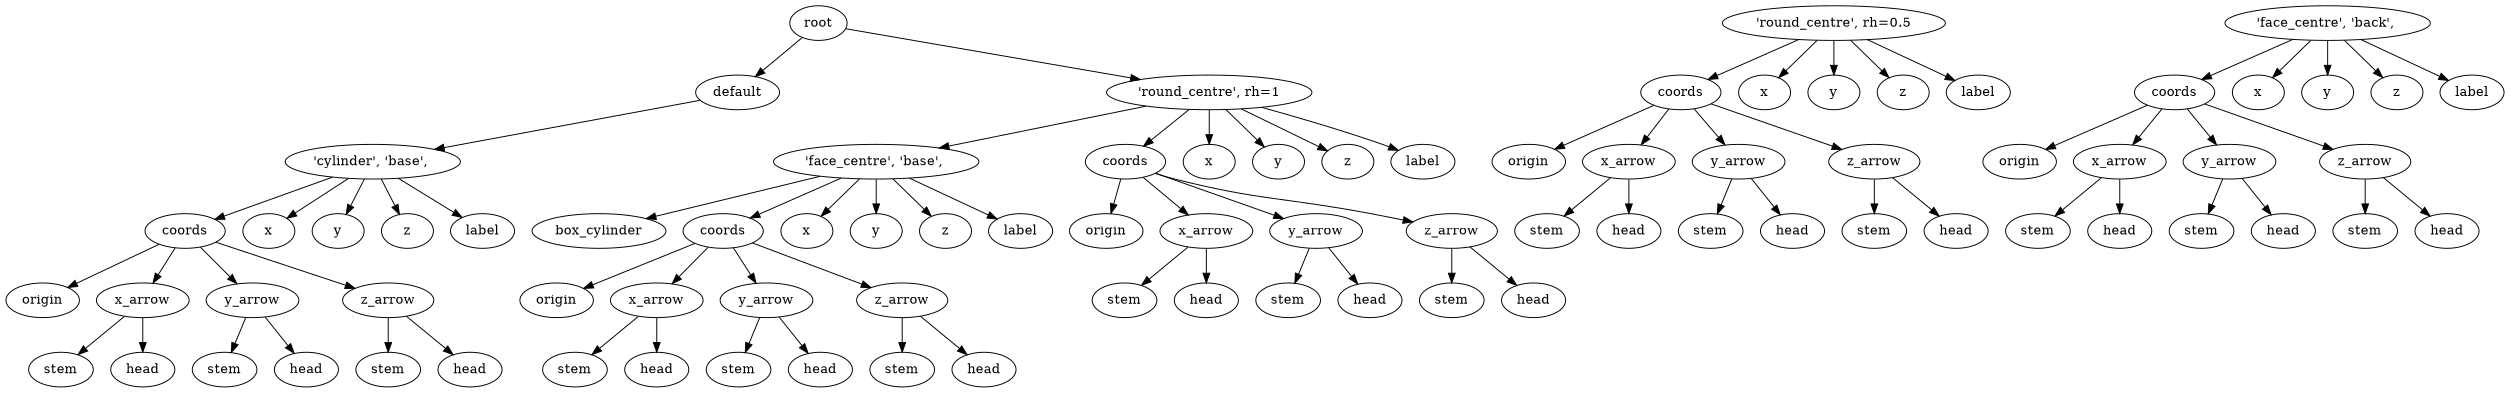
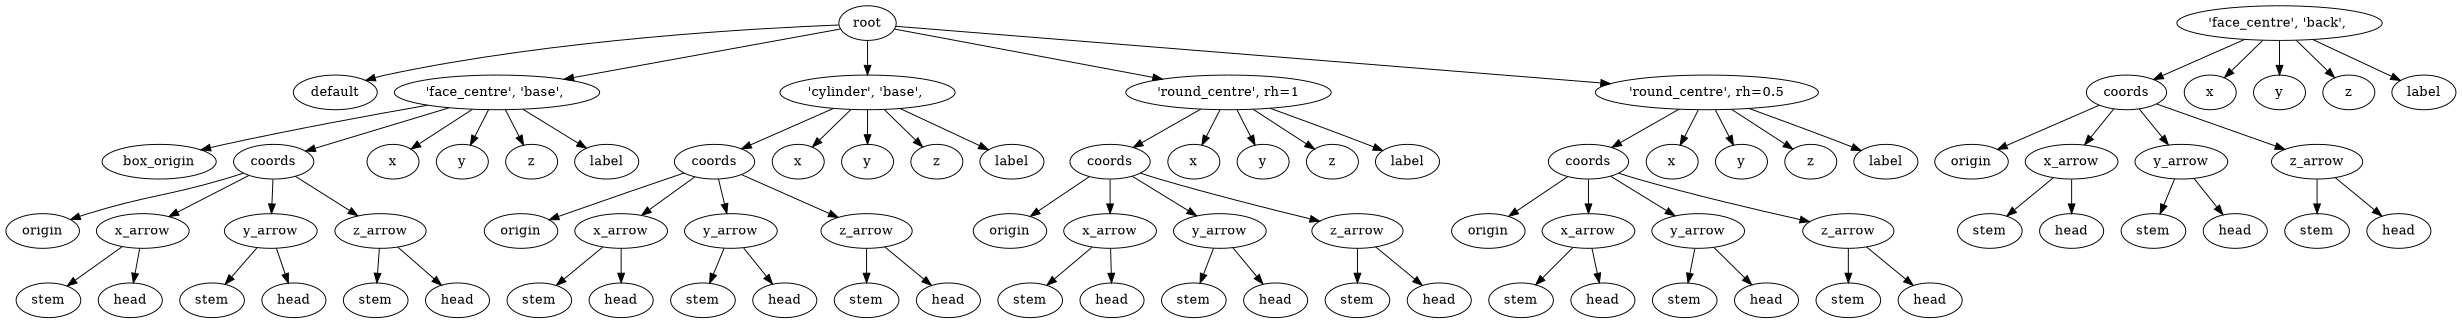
edge "root" -> "'round_centre', rh=0.5": added
edge "default" -> "'cylinder', 'base',": now "root" -> "'cylinder', 'base',"
edge "'round_centre', rh=1" -> "'face_centre', 'base',": now "root" -> "'face_centre', 'base',"
node "box_cylinder": label "box_cylinder" -> "box_origin"
